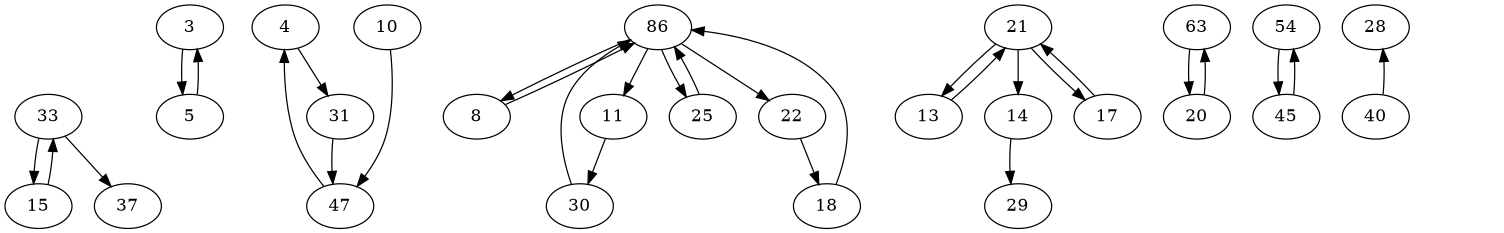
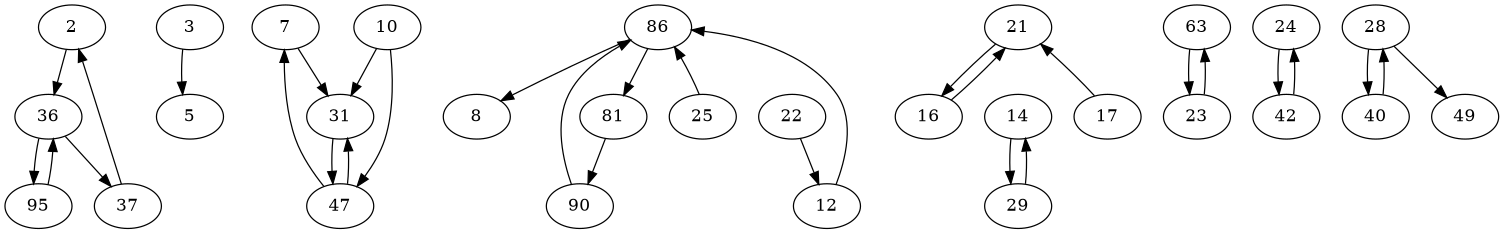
node "2": added
node "4": label "4" -> "7"
node "54": label "54" -> "24"
edge "10" -> "31": added
edge "21" -> "14": now "29" -> "14"
edge "28" -> "40": added
edge "86" -> "25": removed
edge "86" -> "22": removed
edge "21" -> "17": removed
edge "8" -> "86": removed
edge "5" -> "3": removed
node "33": label "33" -> "36"
node "11": label "11" -> "81"
node "13": label "13" -> "16"
node "20": label "20" -> "23"
node "45": label "45" -> "42"
node "49": added
edge "47" -> "31": added
node "15": label "15" -> "95"
node "30": label "30" -> "90"
node "18": label "18" -> "12"
